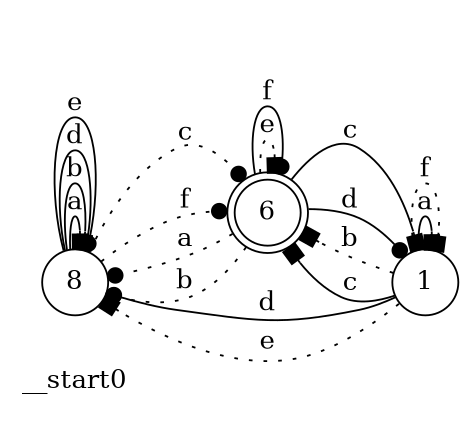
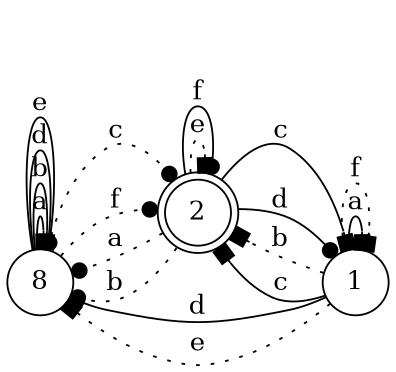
node "6": label "6" -> "2"
node "__start0": removed
